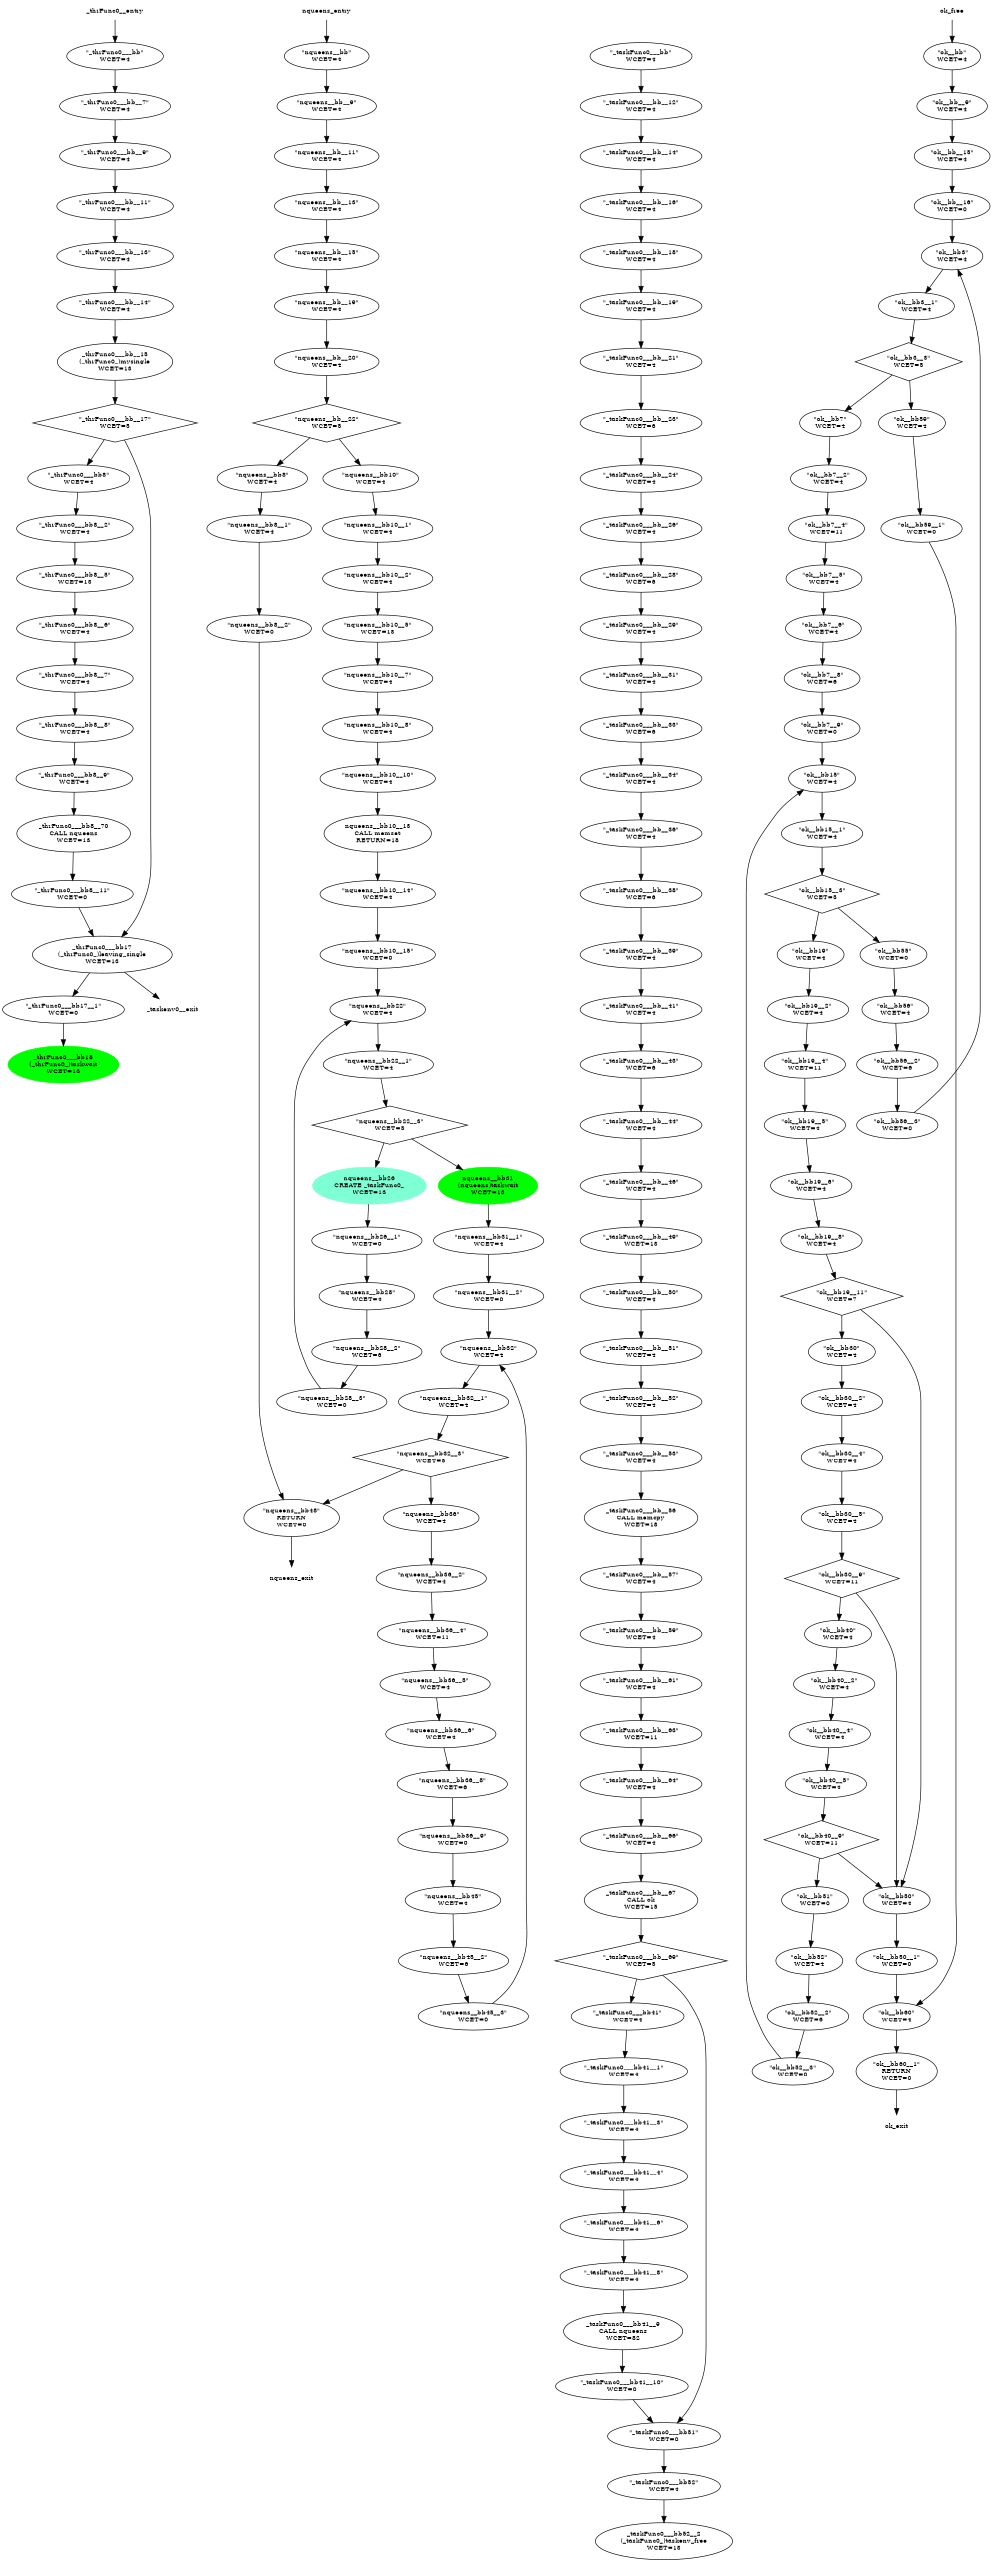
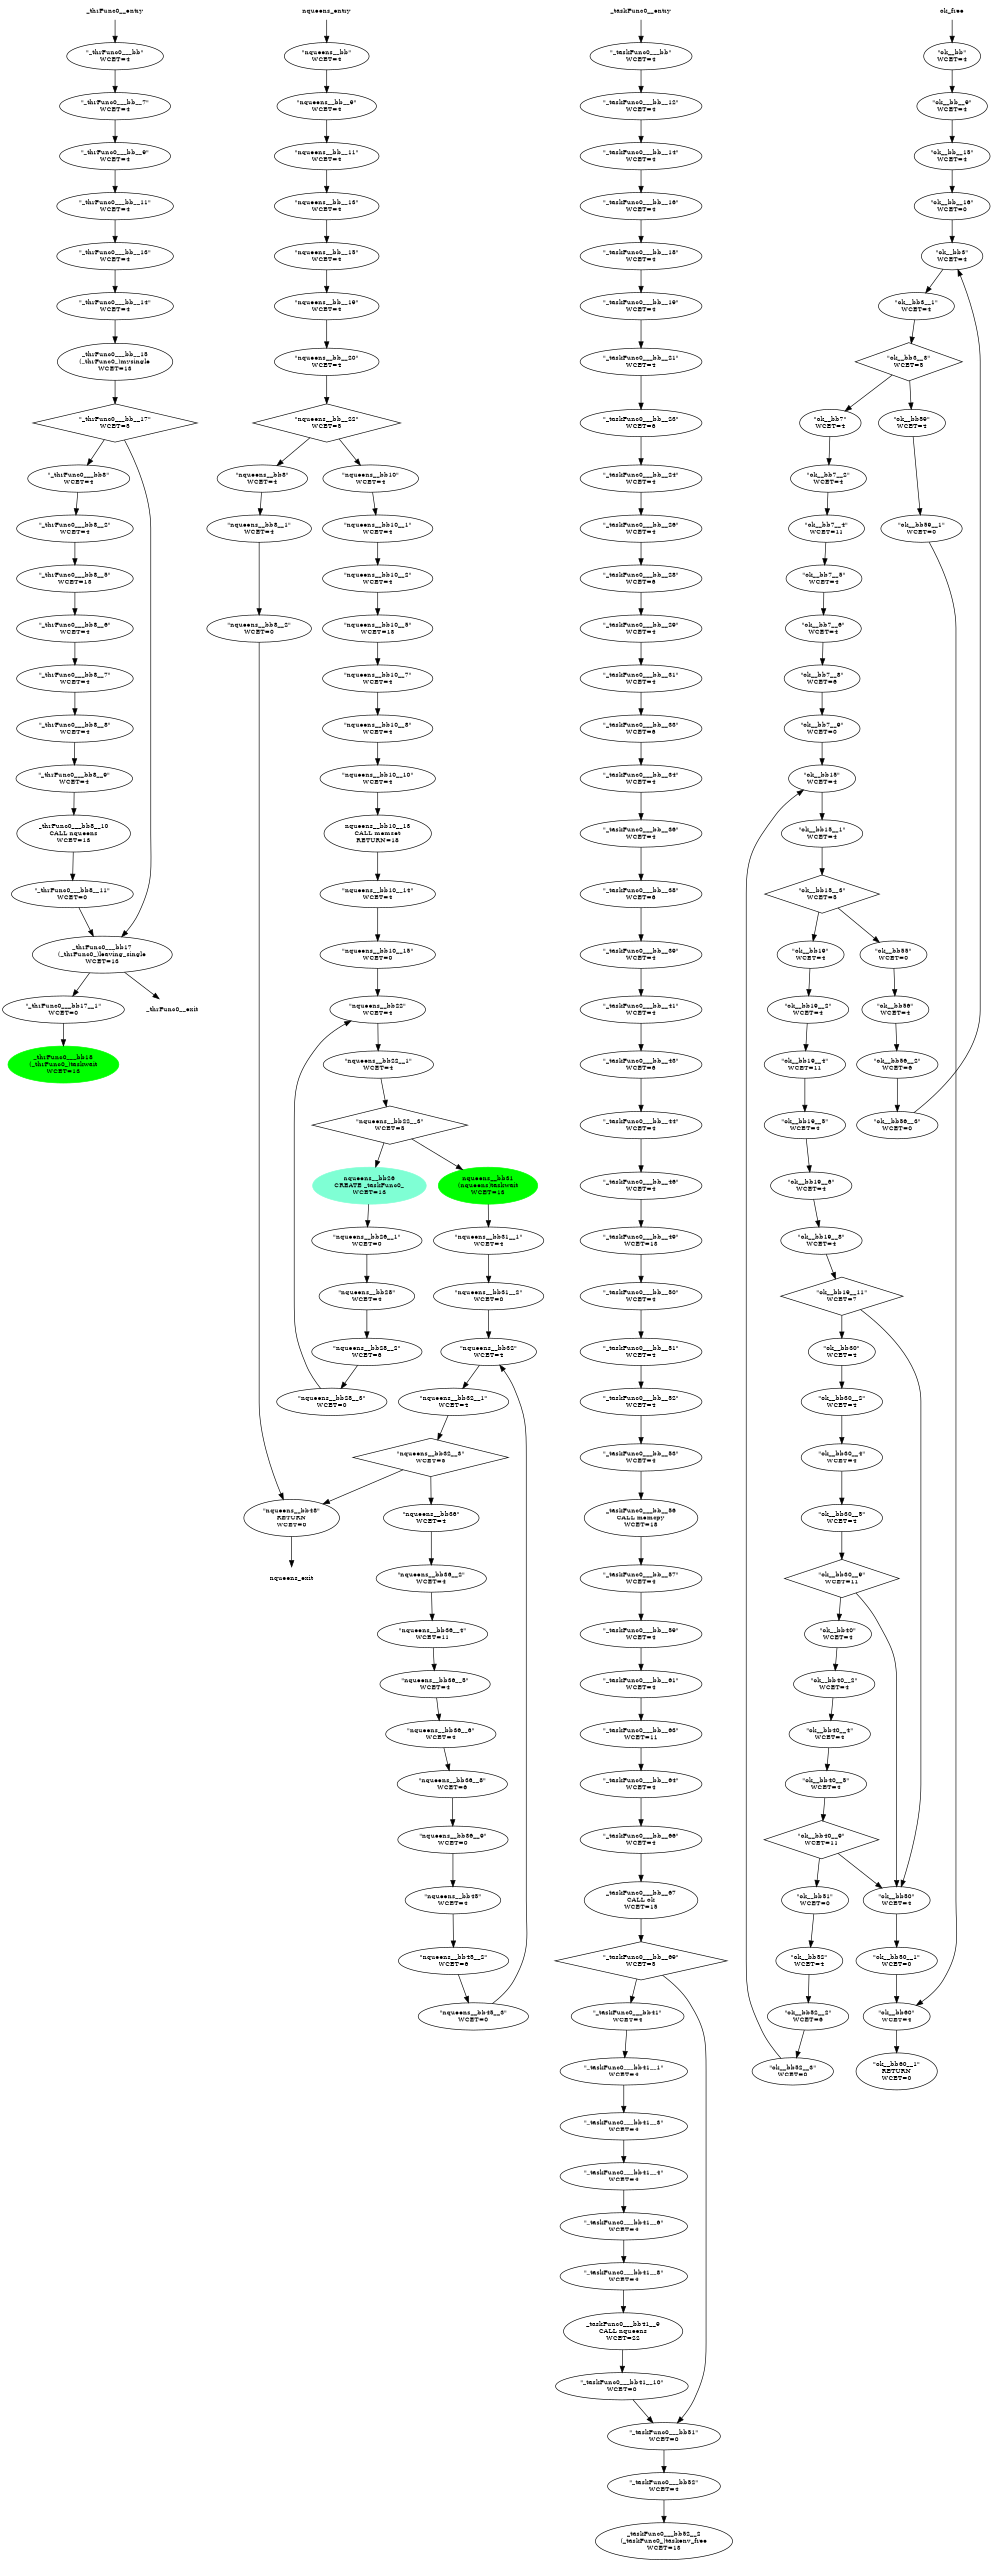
node "_taskFunc0__entry": added
node "_thrFunc0___bb8__70 CALL nqueens WCET=13": label "_thrFunc0___bb8__70 CALL nqueens WCET=13" -> "_thrFunc0___bb8__10 CALL nqueens WCET=13"
node "_taskenv0__exit": label "_taskenv0__exit" -> "_thrFunc0__exit"
node "ok_exit": removed
node "_taskFunc0___bb41__9 CALL nqueens WCET=82": label "_taskFunc0___bb41__9 CALL nqueens WCET=82" -> "_taskFunc0___bb41__9 CALL nqueens WCET=22"
